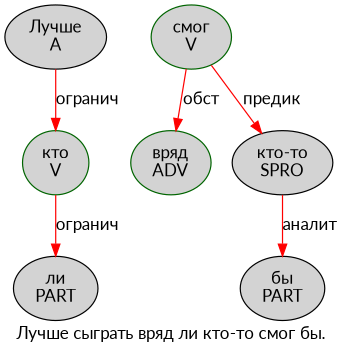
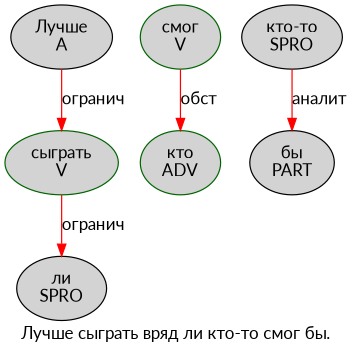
edge "смог V" -> "кто-то SPRO": removed, label "предик"
node "кто V": label "кто V" -> "сыграть V"
node "вряд ADV": label "вряд ADV" -> "кто ADV"
node "ли PART": label "ли PART" -> "ли SPRO"
